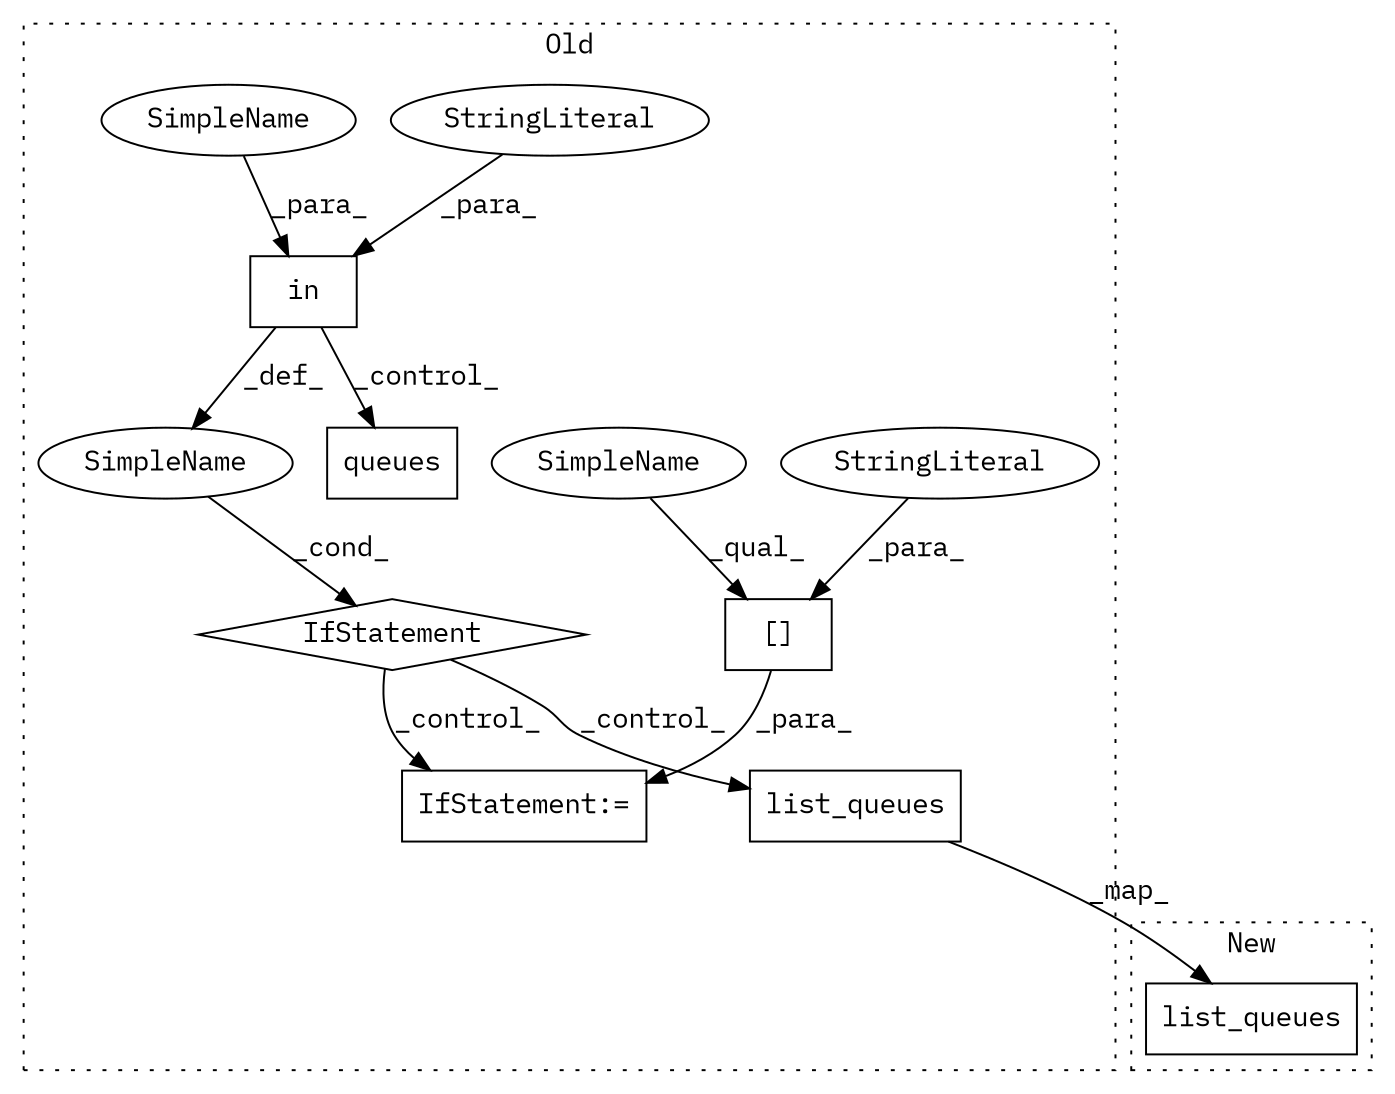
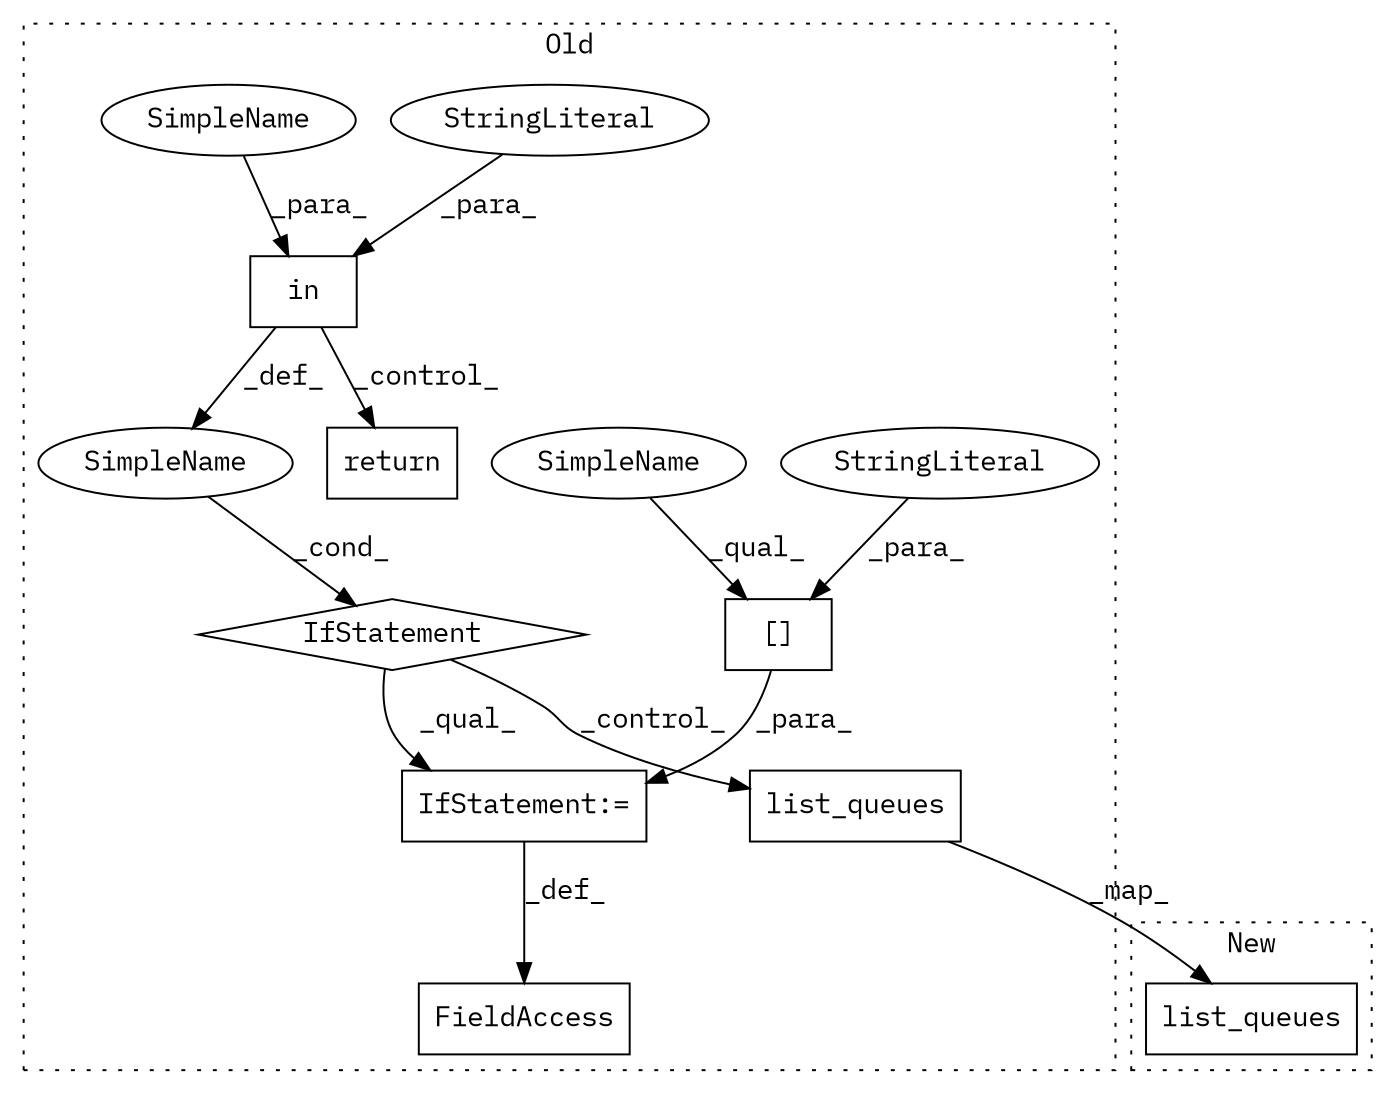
node "queues": label "queues" -> "return"
edge "IfStatement" -> "IfStatement:=": label "_control_" -> "_qual_"
node "FieldAccess": added
